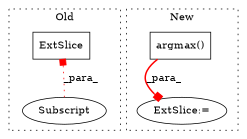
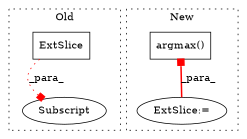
edge "argmax()" -> "ExtSlice:=": reversed
edge "Subscript" -> "ExtSlice": reversed
